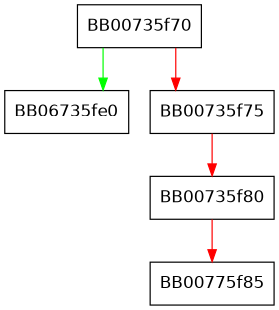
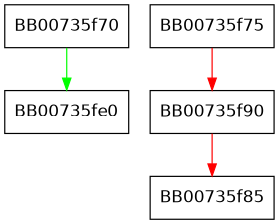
edge "BB00735f70" -> "BB00735f75": removed
node "BB06735fe0": label "BB06735fe0" -> "BB00735fe0"
node "BB00735f80": label "BB00735f80" -> "BB00735f90"
node "BB00775f85": label "BB00775f85" -> "BB00735f85"
